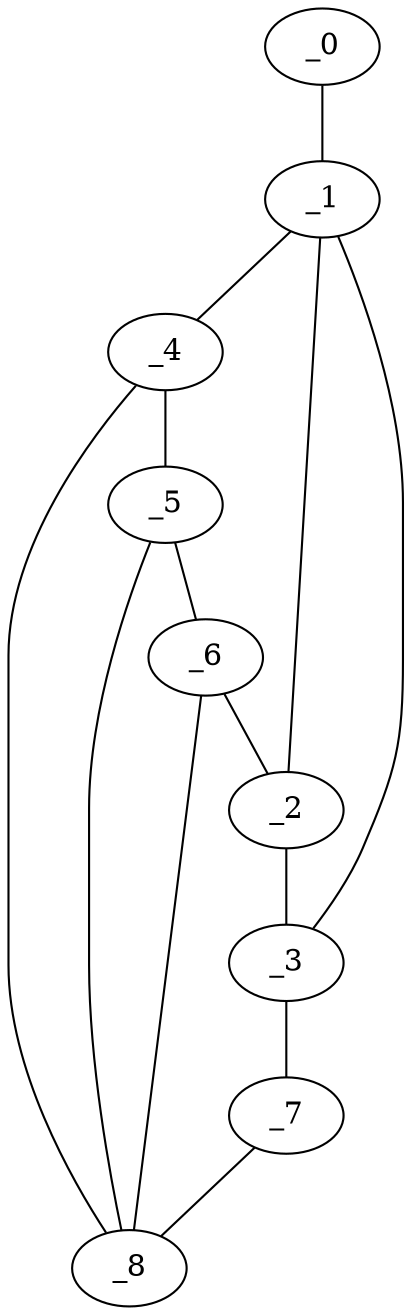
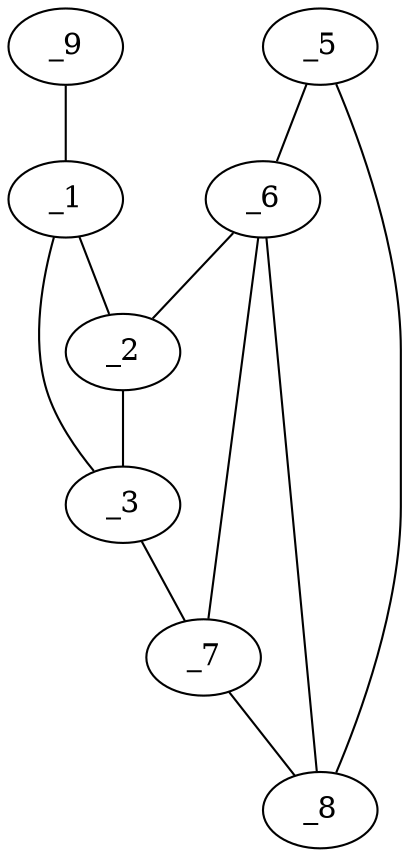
node "_0": label "_0" -> "_9"
node "_4": removed
edge "_6" -- "_7": added
